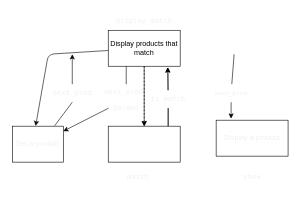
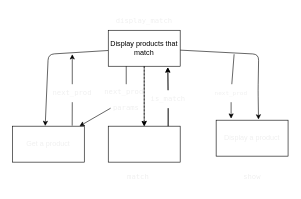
edge "Display products that match" -> "Display a product": added
node "Get a product": size 51x36 -> 72x36
